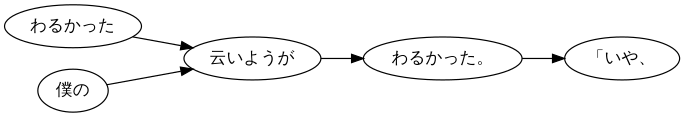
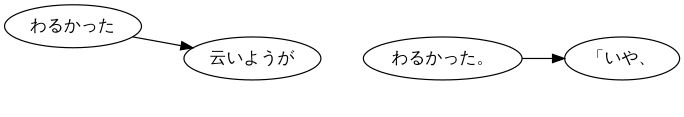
edge "云いようが" -> "わるかった。": removed
node "僕の": removed
